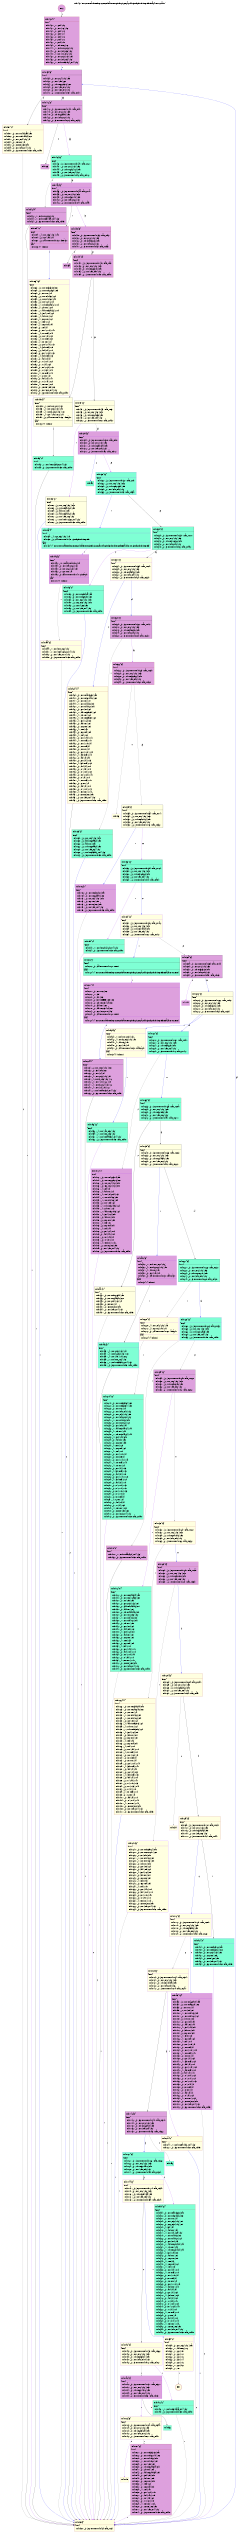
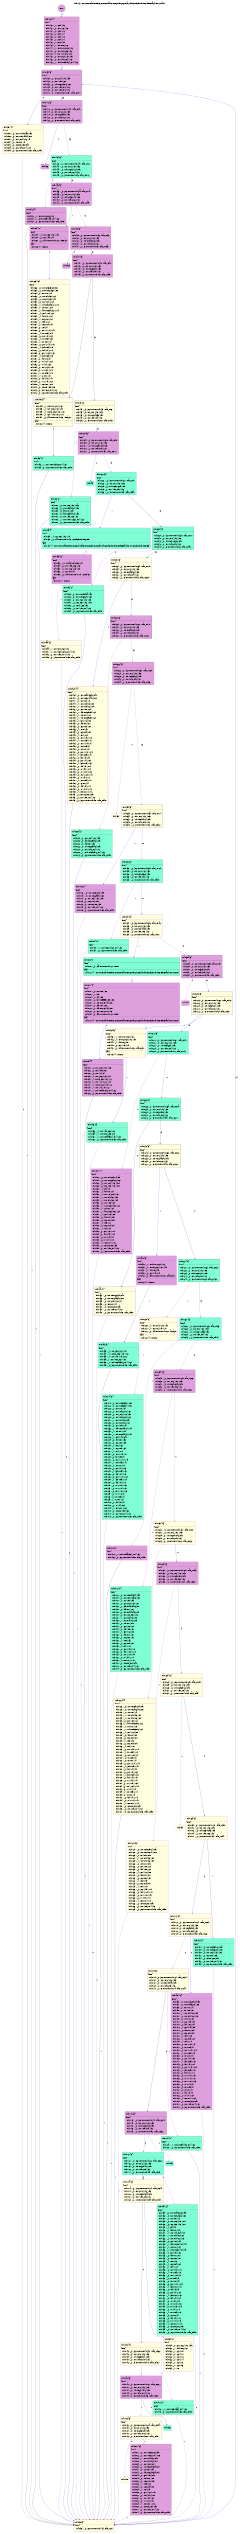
node "0x401e02 [31]": fillcolor lightyellow -> aquamarine
node "0x401c7a [12]": fillcolor lightyellow -> aquamarine
node "Exit": removed
